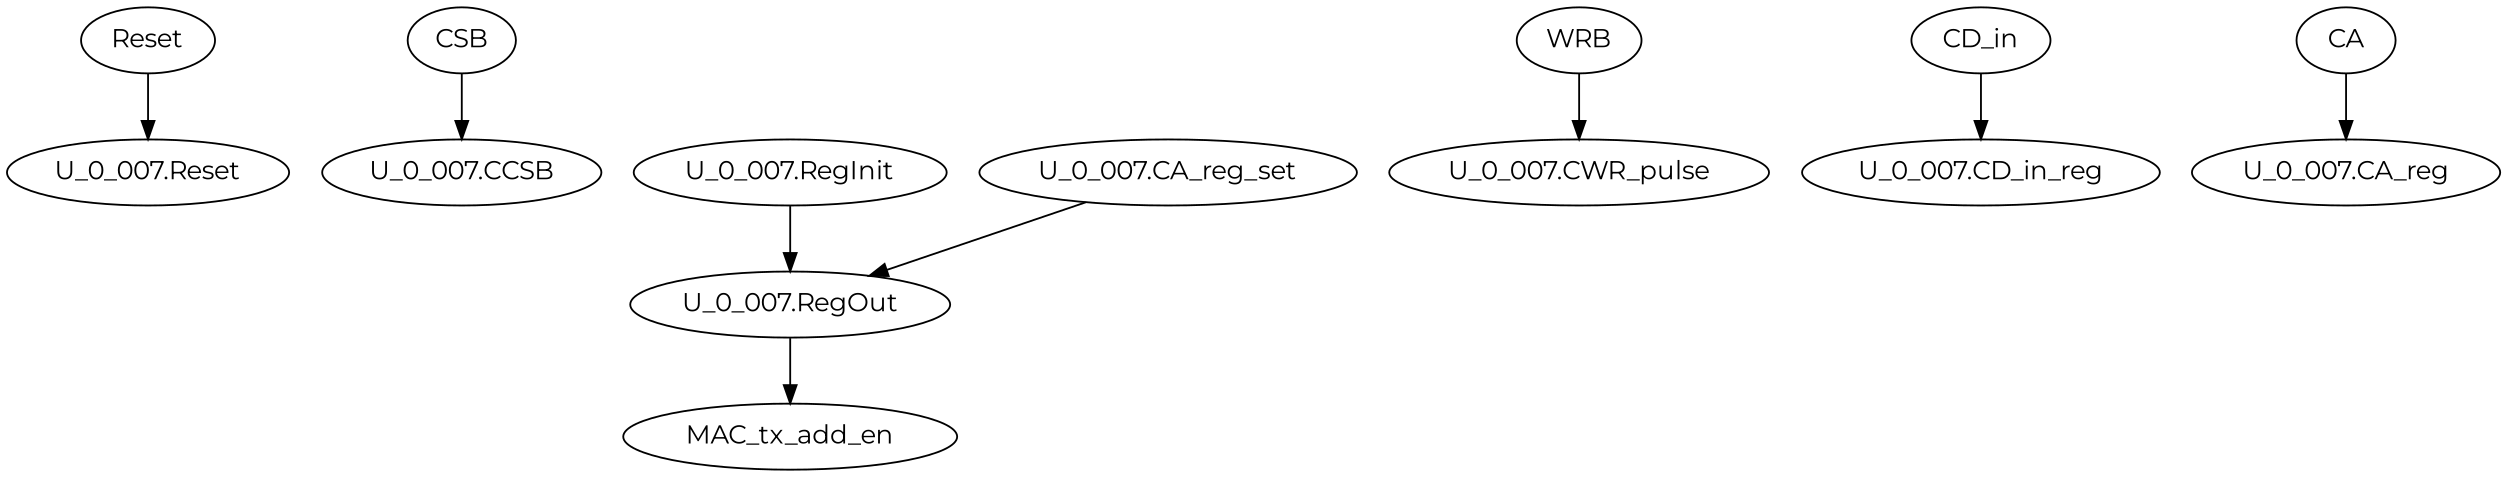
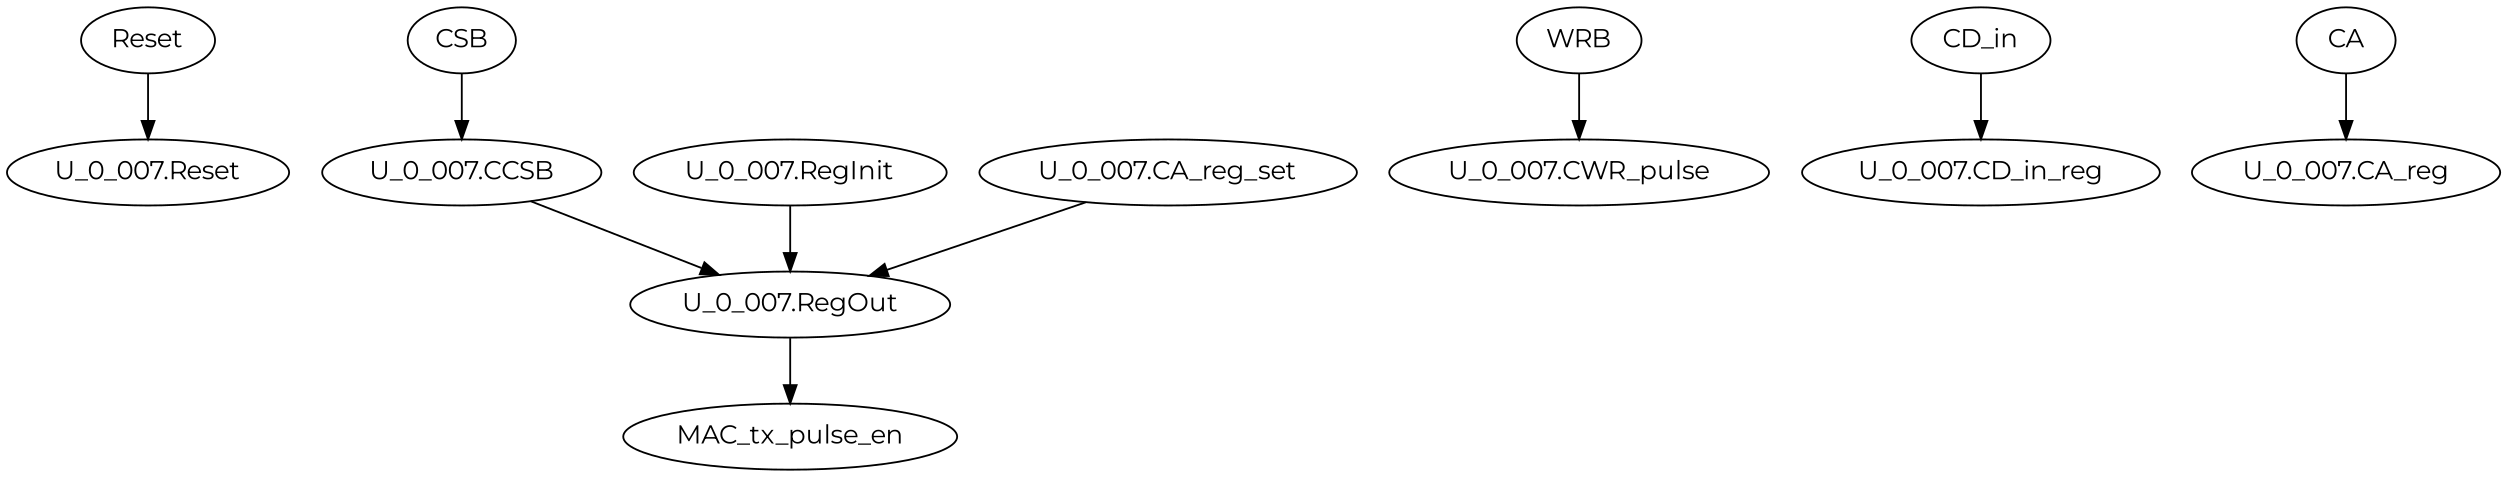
edge "U_0_007.CCSB" -> "U_0_007.RegOut": added
node "MAC_tx_add_en": label "MAC_tx_add_en" -> "MAC_tx_pulse_en"
